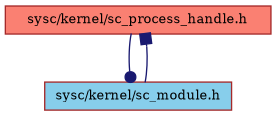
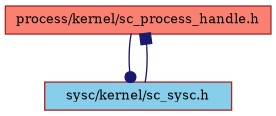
node "sysc/kernel/sc_process_handle.h": label "sysc/kernel/sc_process_handle.h" -> "process/kernel/sc_process_handle.h"
node "sysc/kernel/sc_module.h": label "sysc/kernel/sc_module.h" -> "sysc/kernel/sc_sysc.h"
